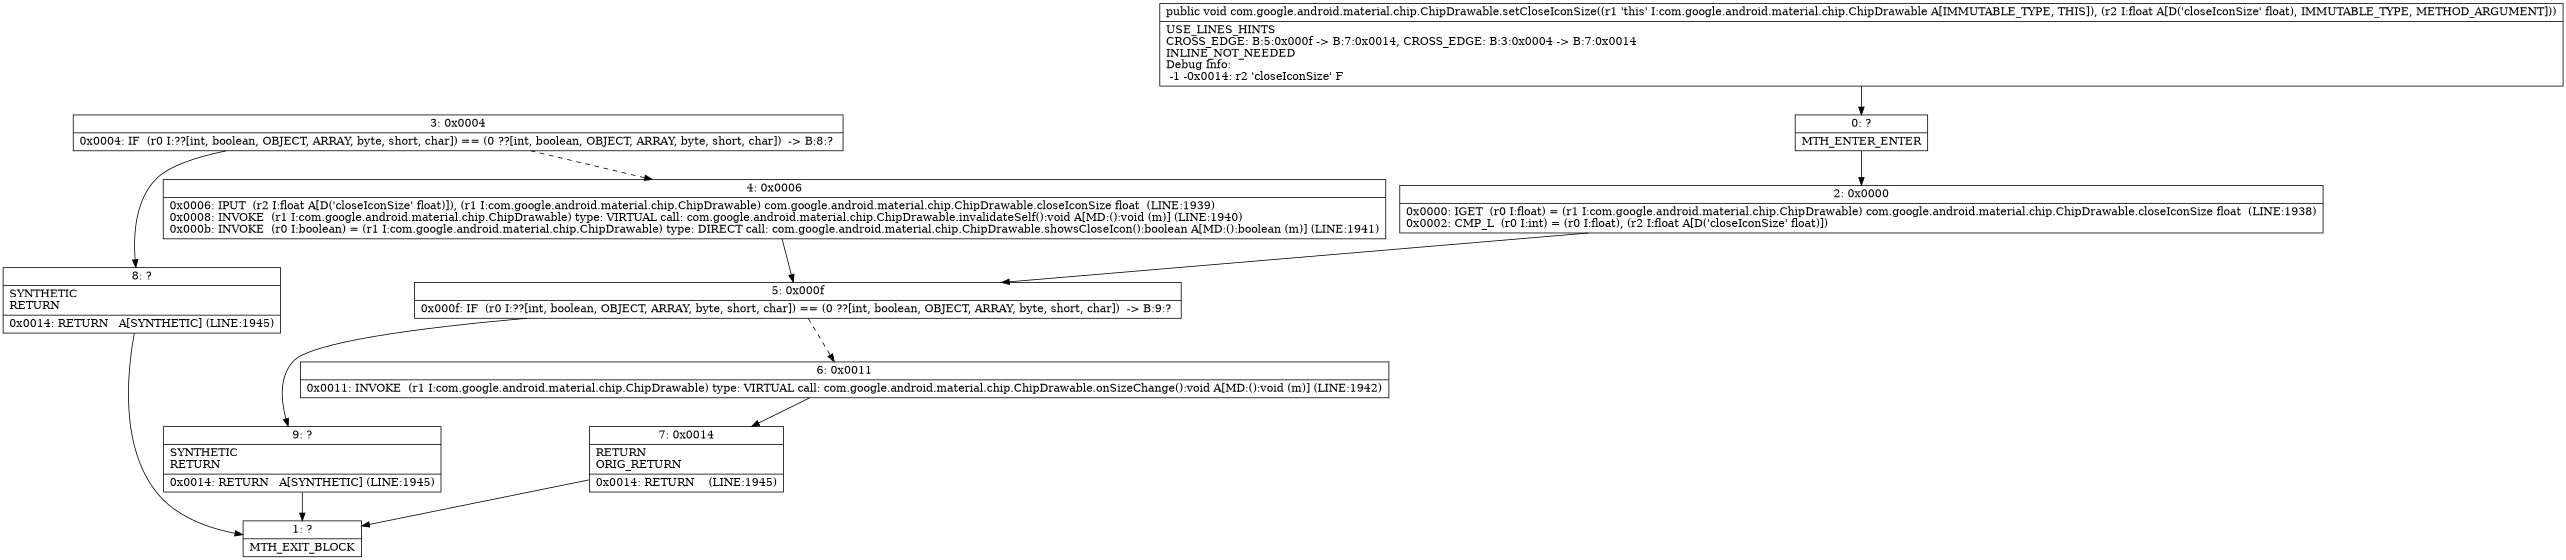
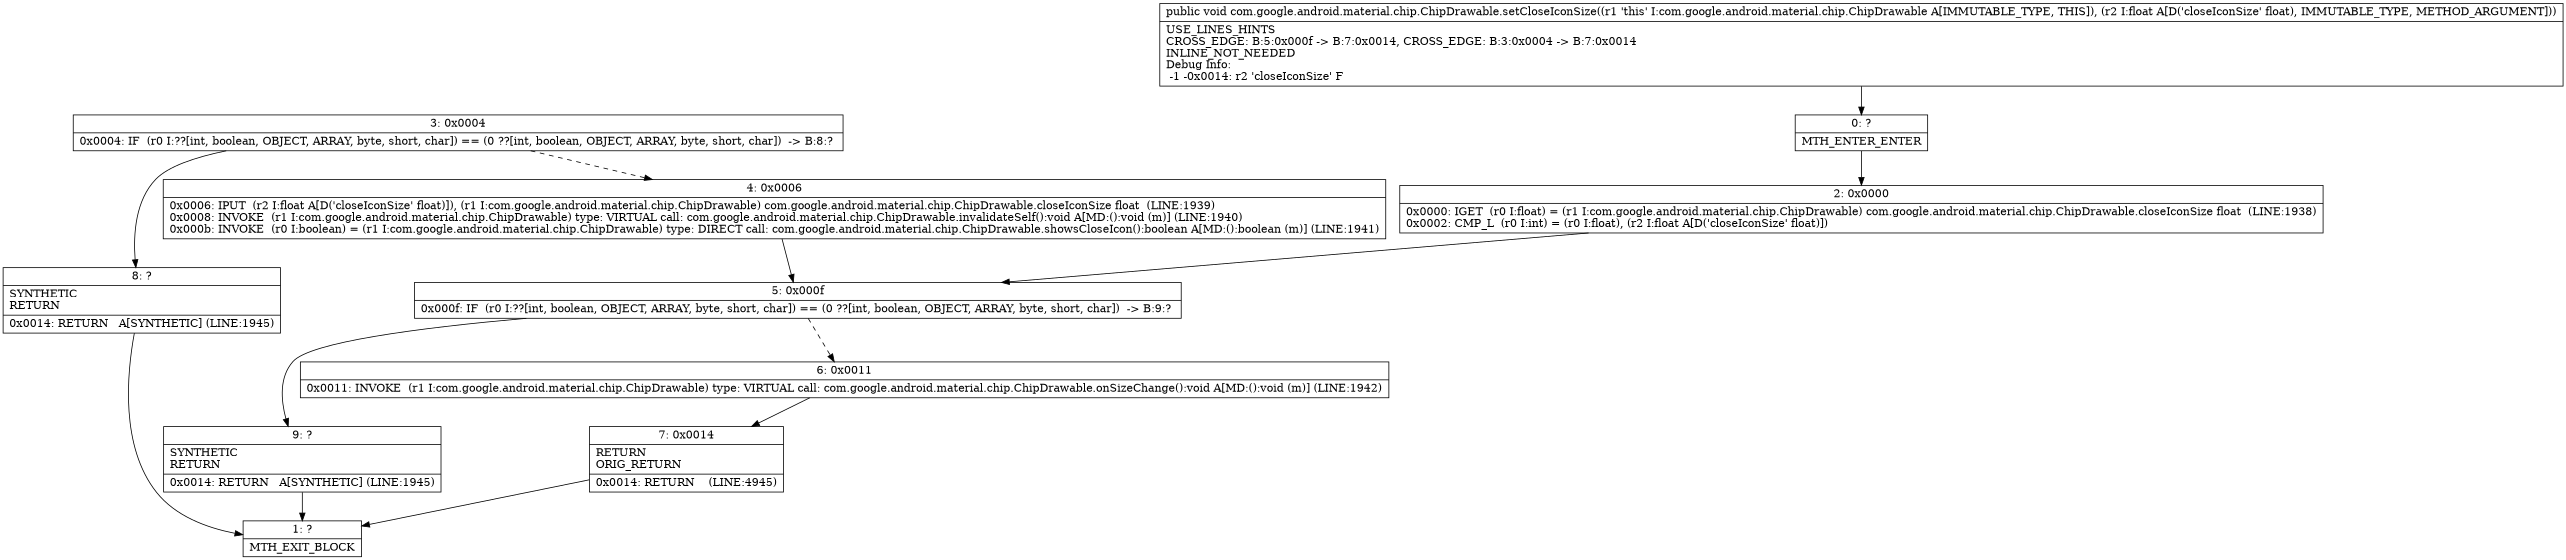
node "7: 0x0014": text "0x0014: RETURN    (LINE:1945)" -> "0x0014: RETURN    (LINE:4945)"
